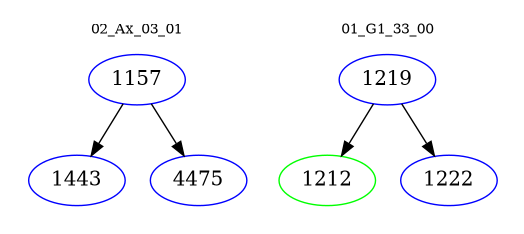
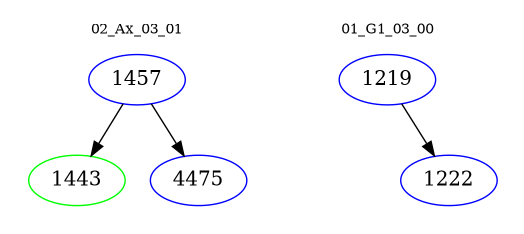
cluster "01_G1_33_00": label "01_G1_33_00" -> "01_G1_03_00"
node "1157": label "1157" -> "1457"
node "1443": color blue -> green
node "1212": removed
